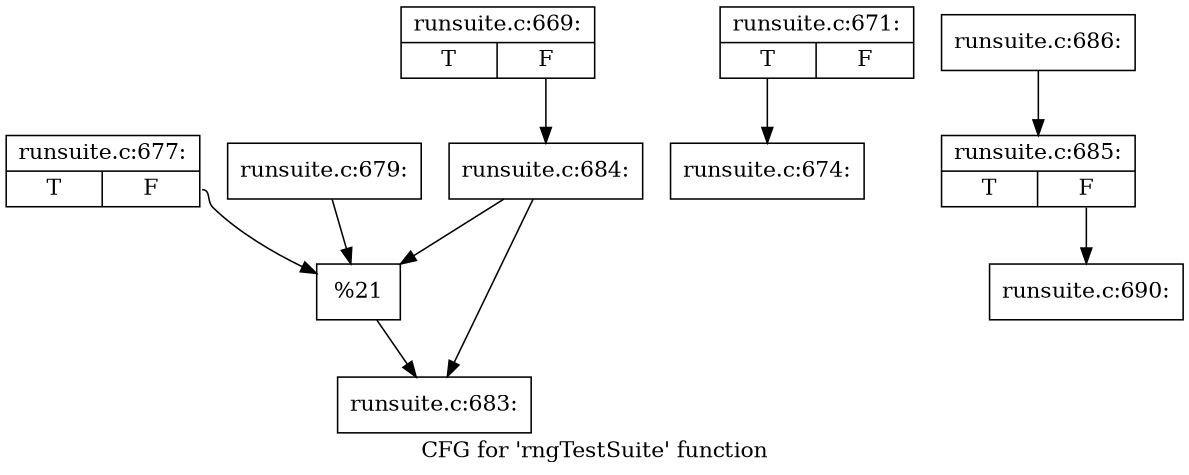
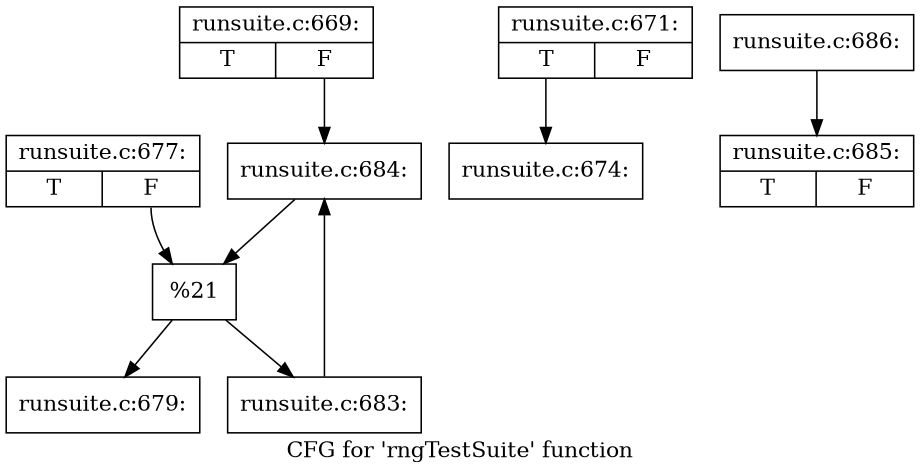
edge "runsuite.c:679:" -> "%21": reversed
edge "runsuite.c:684:" -> "runsuite.c:683:": reversed
node "runsuite.c:690:": removed
